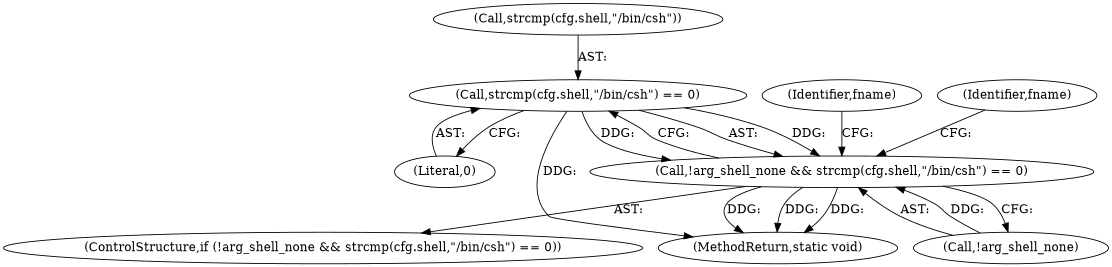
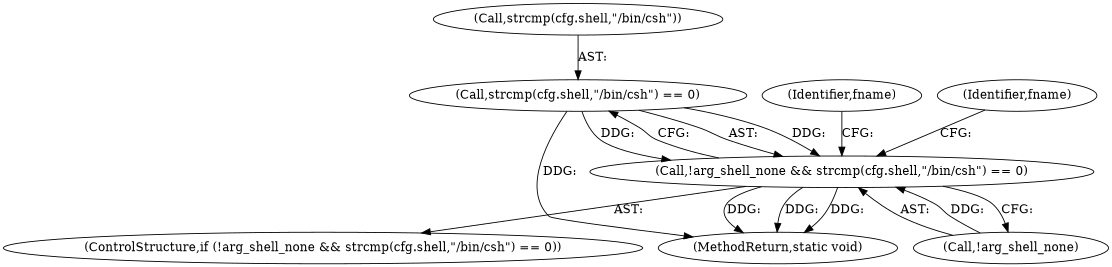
node "(Literal,0)": removed
